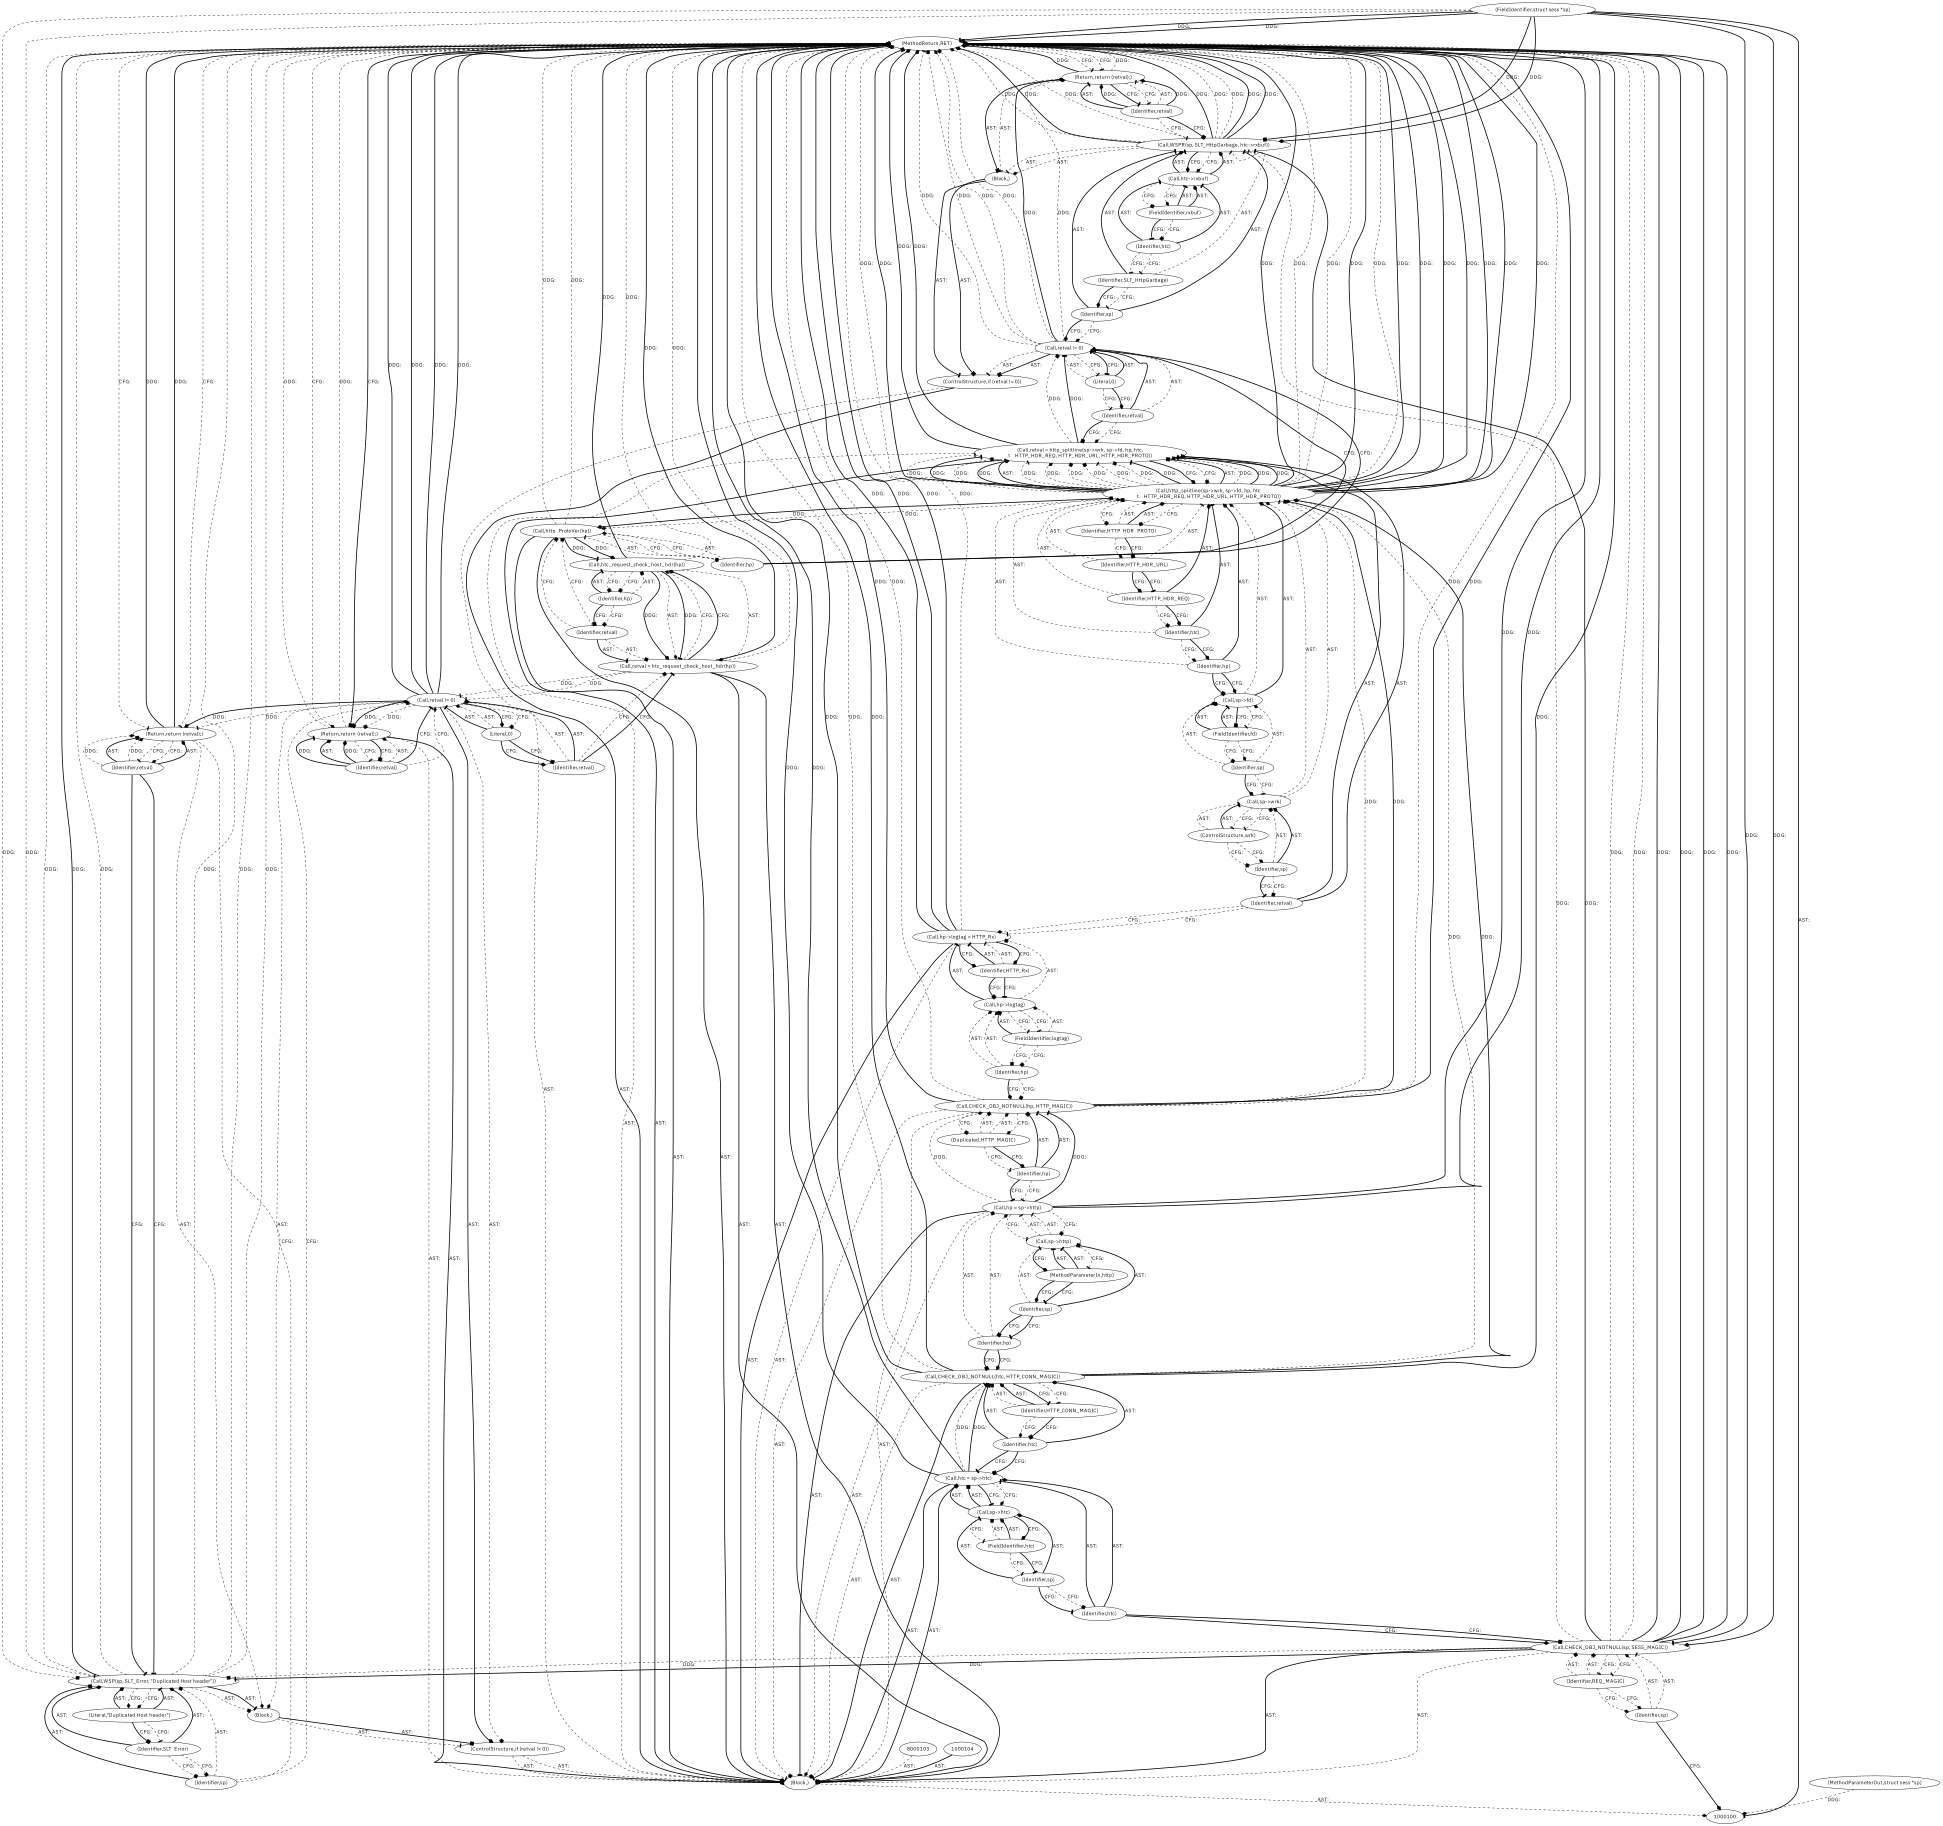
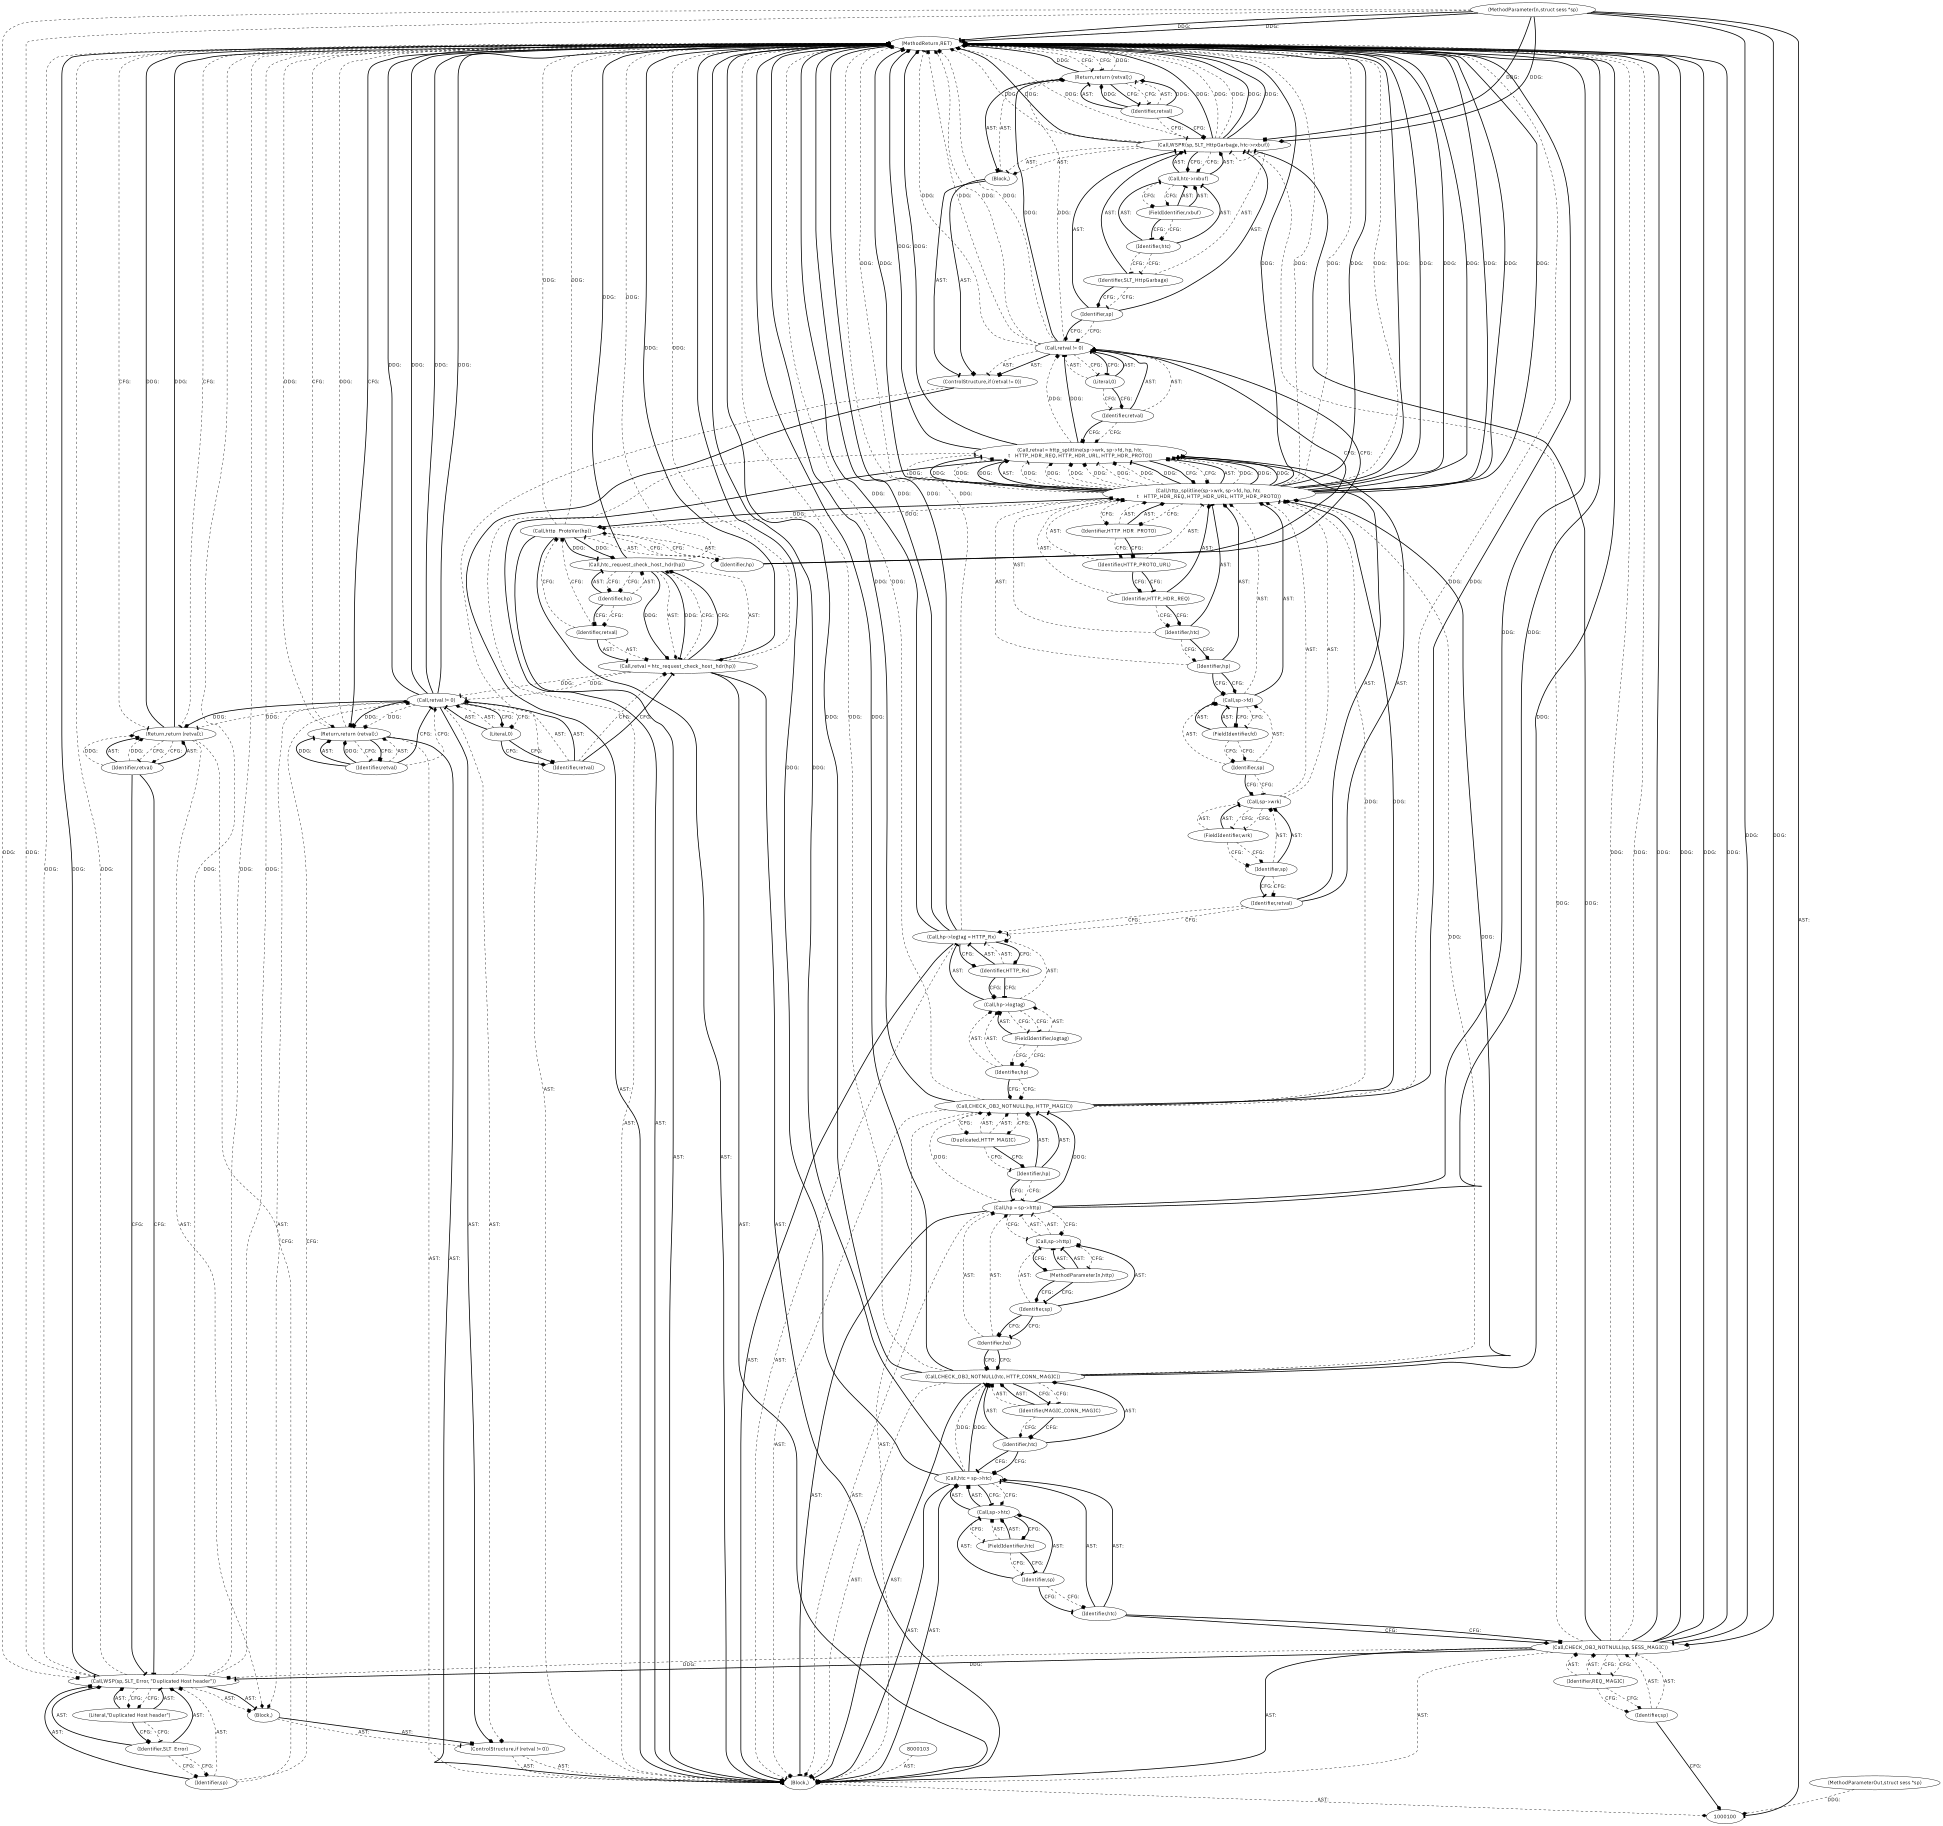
node "(FieldIdentifier,struct sess *sp)": label "(FieldIdentifier,struct sess *sp)" -> "(MethodParameterIn,struct sess *sp)"
node "(Identifier,HTTP_HDR_URL)": label "(Identifier,HTTP_HDR_URL)" -> "(Identifier,HTTP_PROTO_URL)"
node "(ControlStructure,wrk)": label "(ControlStructure,wrk)" -> "(FieldIdentifier,wrk)"
node "(Identifier,HTTP_CONN_MAGIC)": label "(Identifier,HTTP_CONN_MAGIC)" -> "(Identifier,MAGIC_CONN_MAGIC)"
node "1000104": removed
